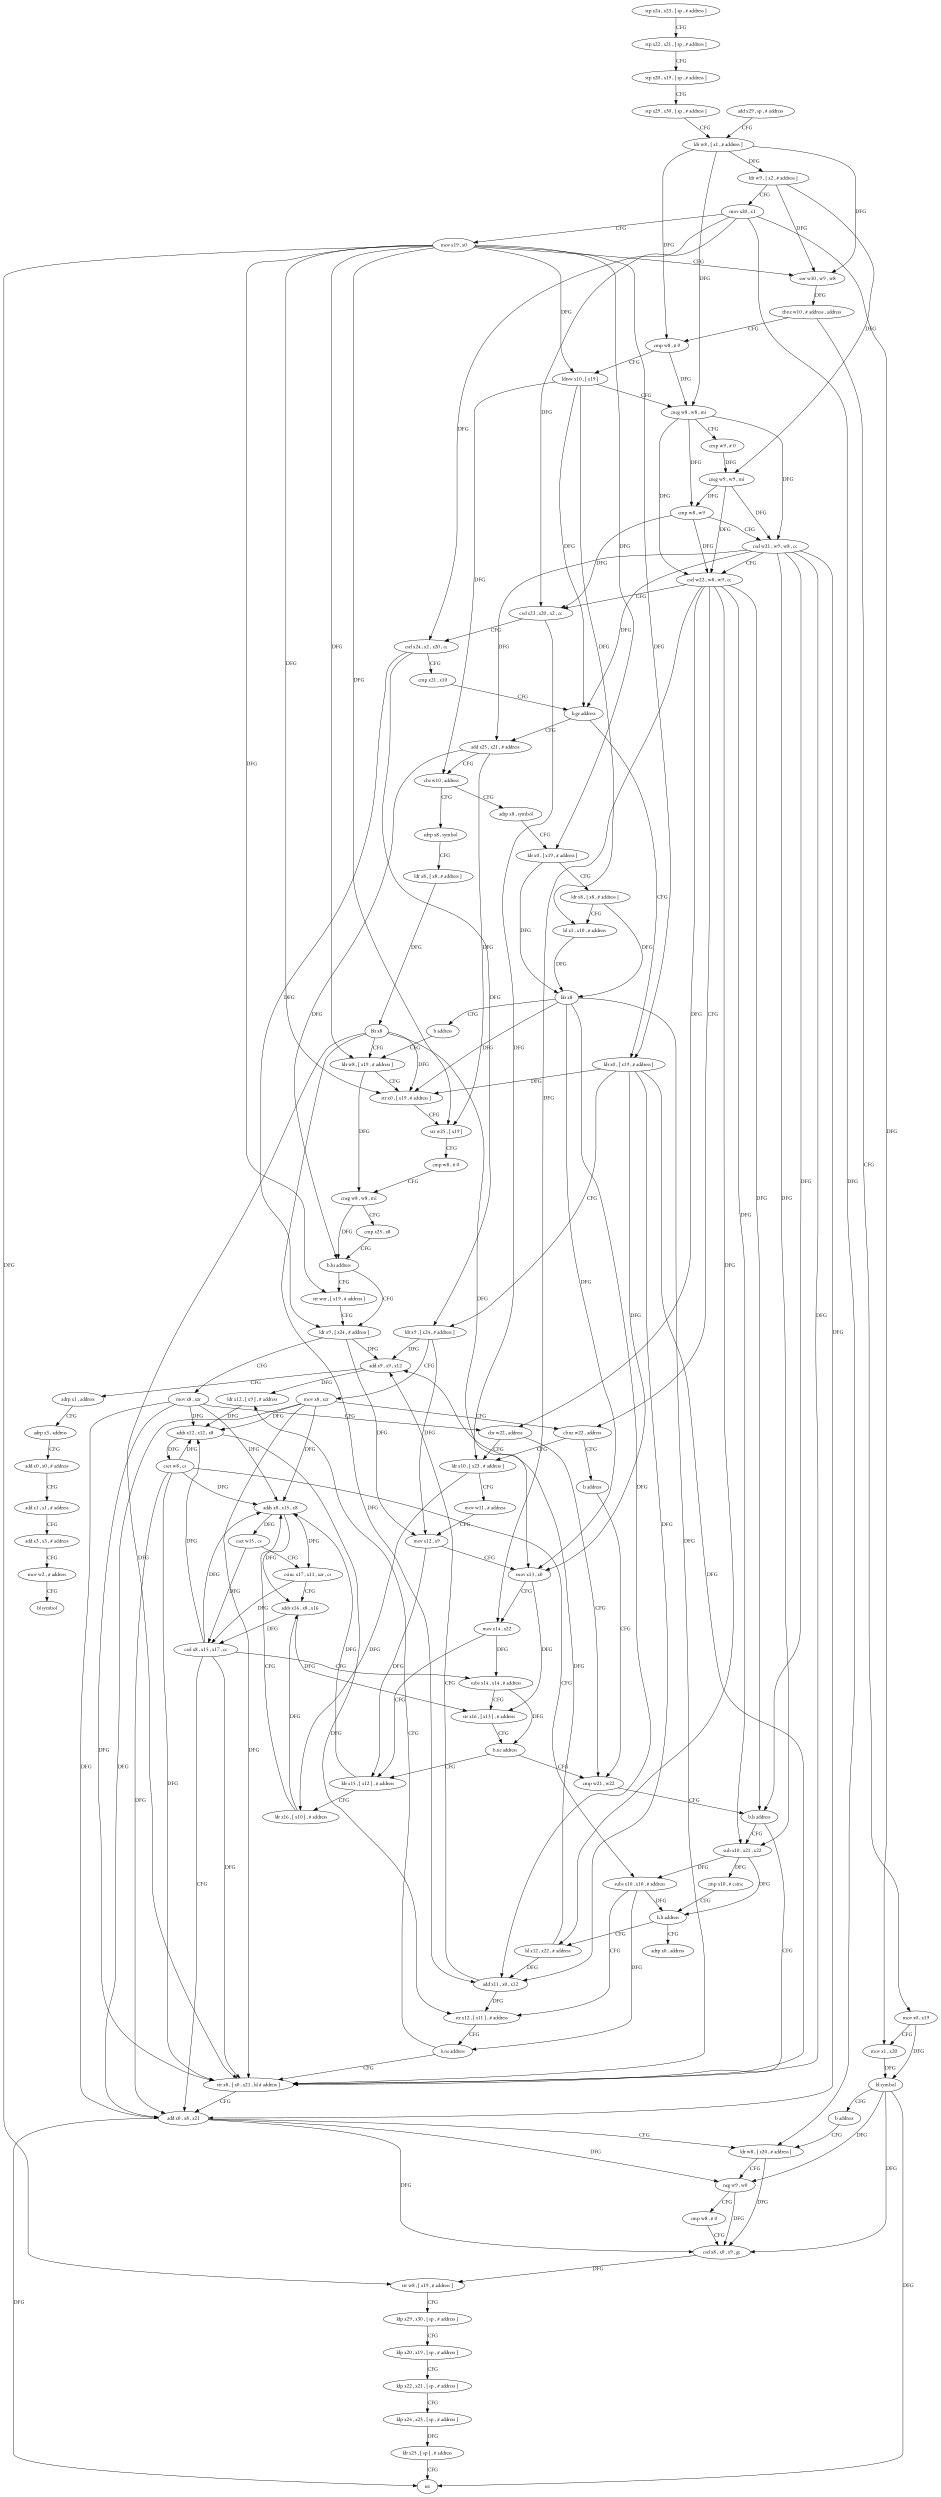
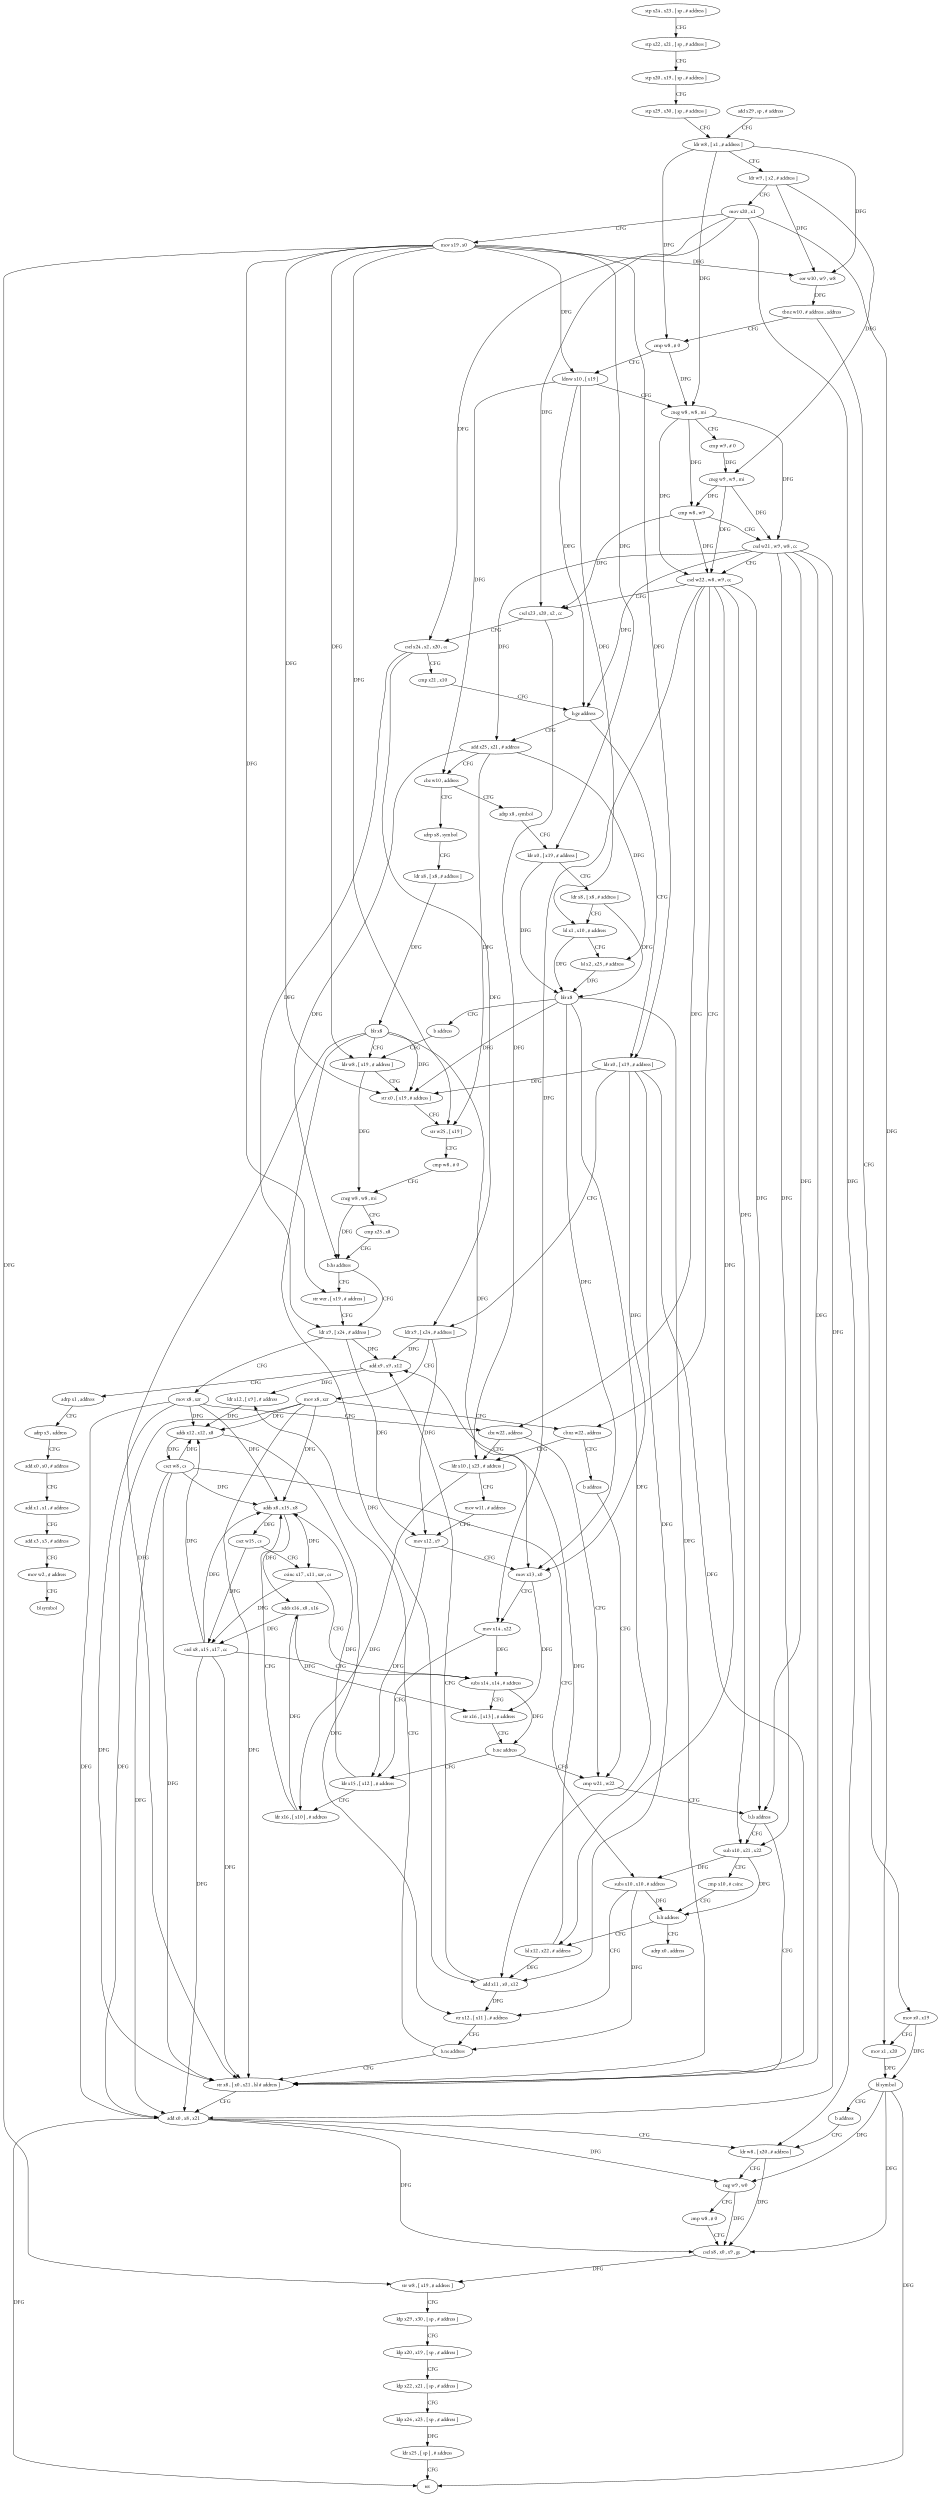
edge "ldr w8 , [ x1 , # address ]" -> "ldr w9 , [ x2 , # address ]": label "DFG" -> "CFG"
edge "mov x19 , x0" -> "eor w10 , w9 , w8": label "CFG" -> "DFG"
node "lsl x2 , x25 , # address": added
edge "csinc x17 , x11 , xzr , cs" -> "adds x16 , x8 , x16": now "csinc x17 , x11 , xzr , cs" -> "subs x14 , x14 , # address"
edge "sub x10 , x21 , x22" -> "cmp x10 , # csinc": label "DFG" -> "CFG"
edge "csel x8 , x15 , x17 , cc" -> "add x0 , x8 , x21": label "CFG" -> "DFG"
